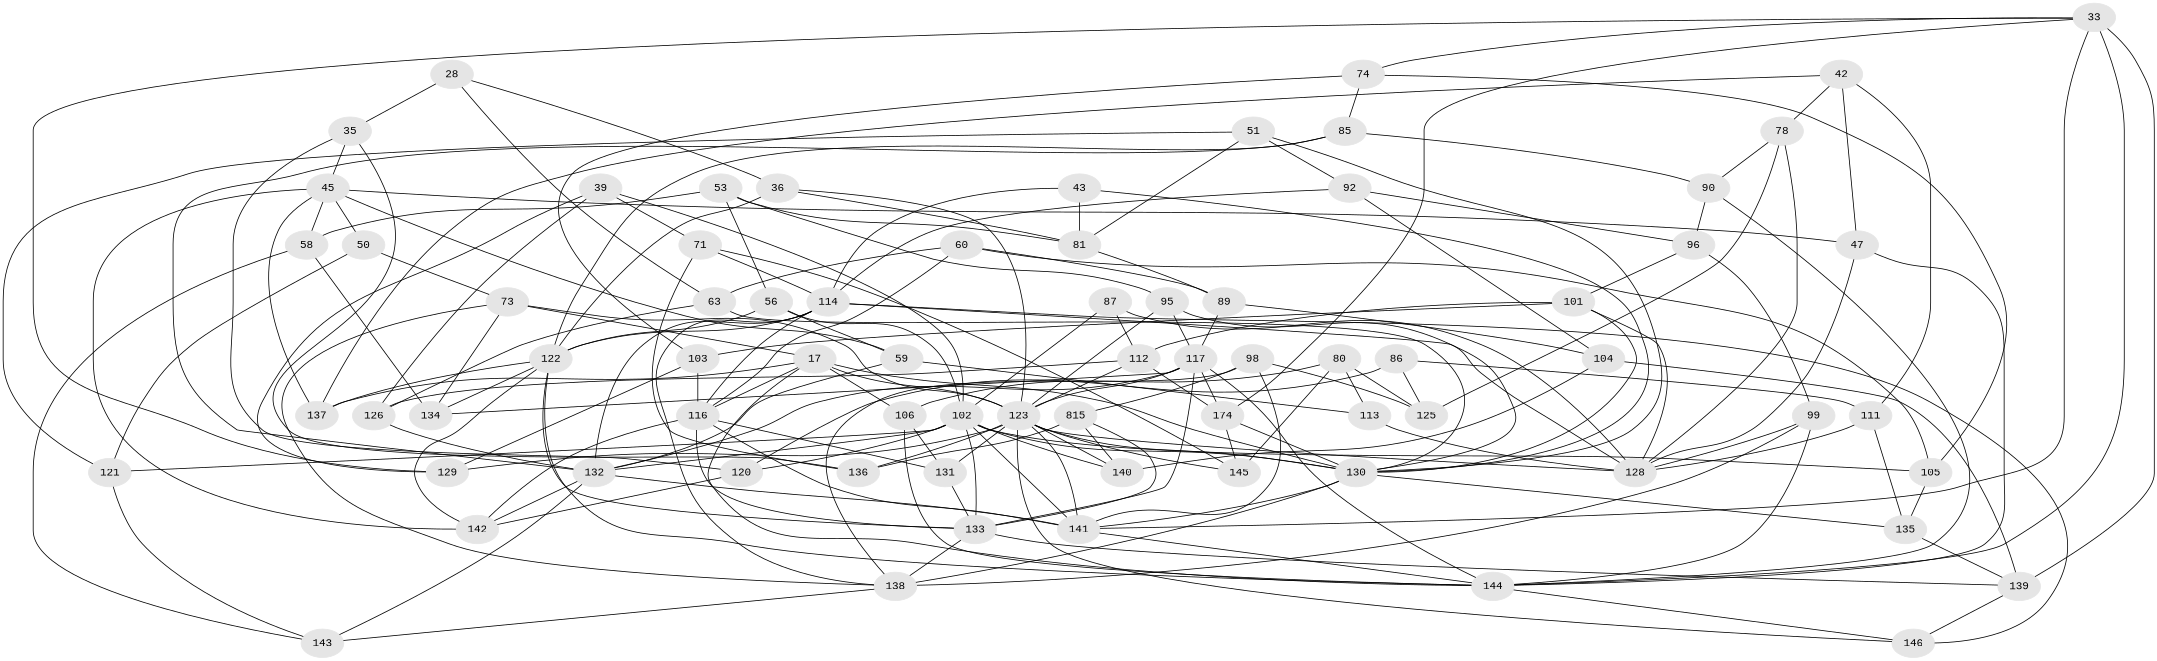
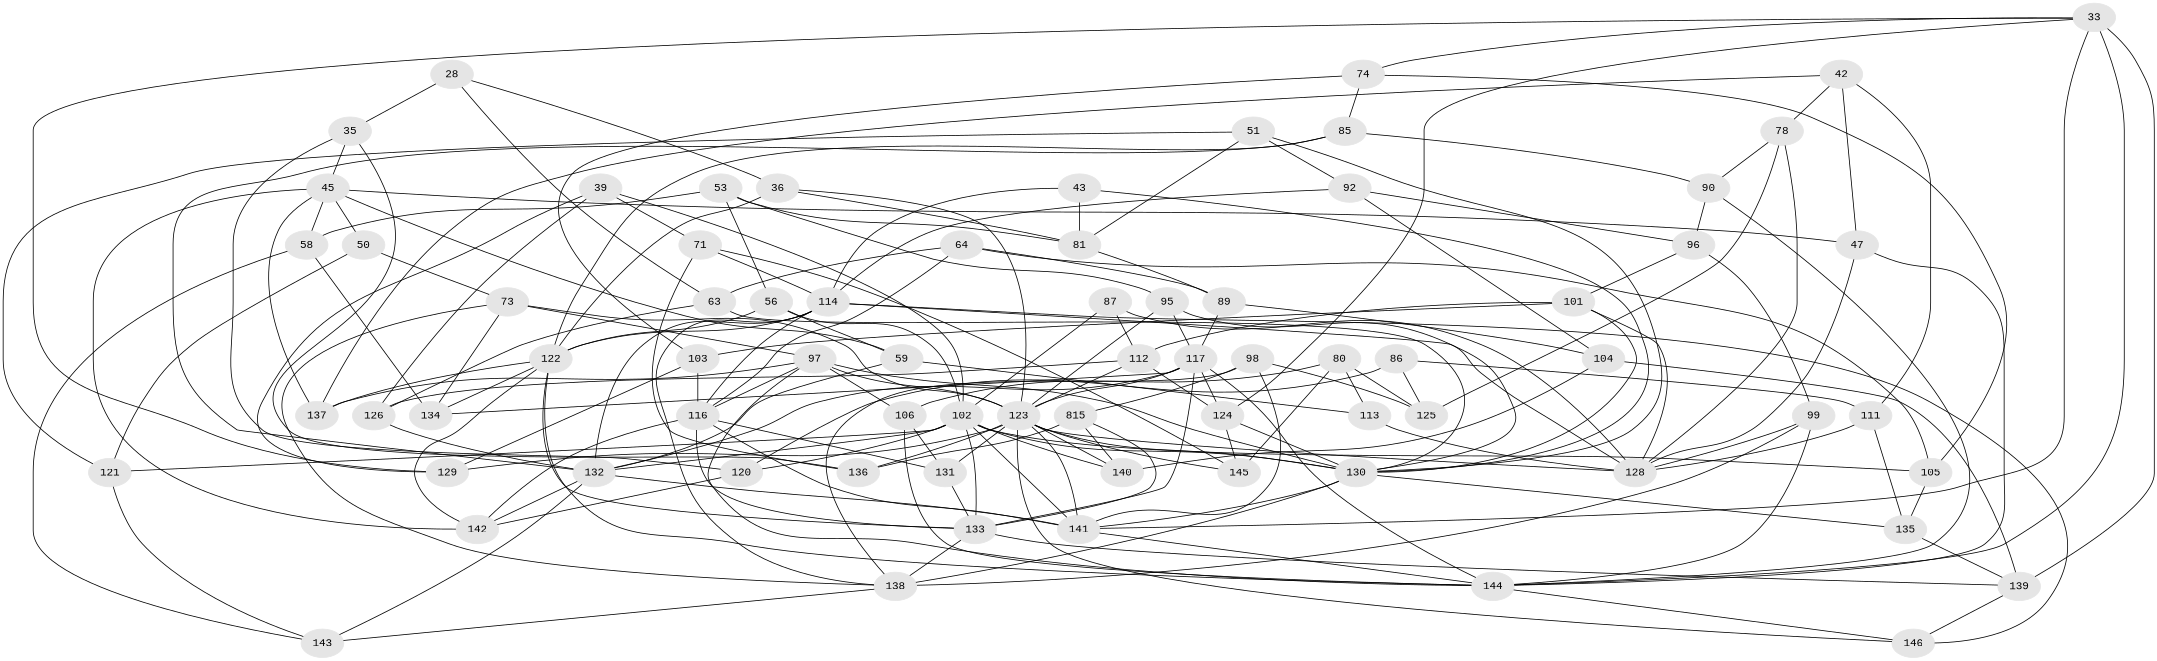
node "60": label "60" -> "64"
node "17": label "17" -> "97"
node "174": label "174" -> "124"
